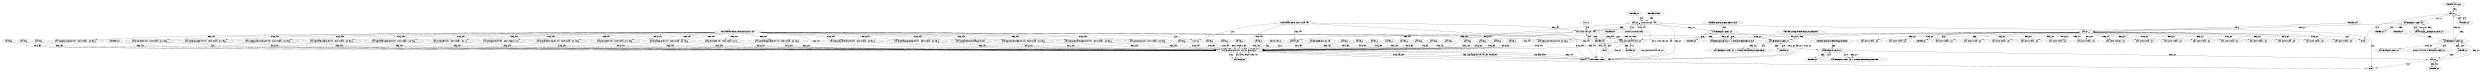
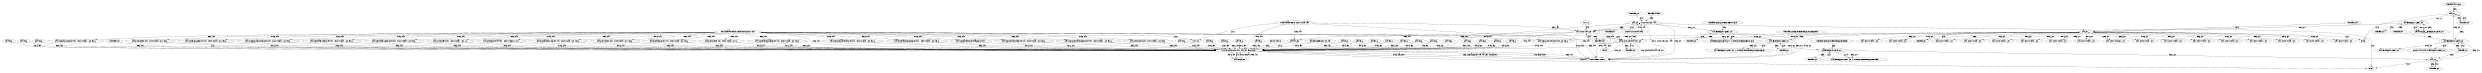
edge "(Call,l2tp_avp_print(ndo, dat+len, length-len))" -> "(Call,length-len)": label "CFG: " -> "DDG: len"
